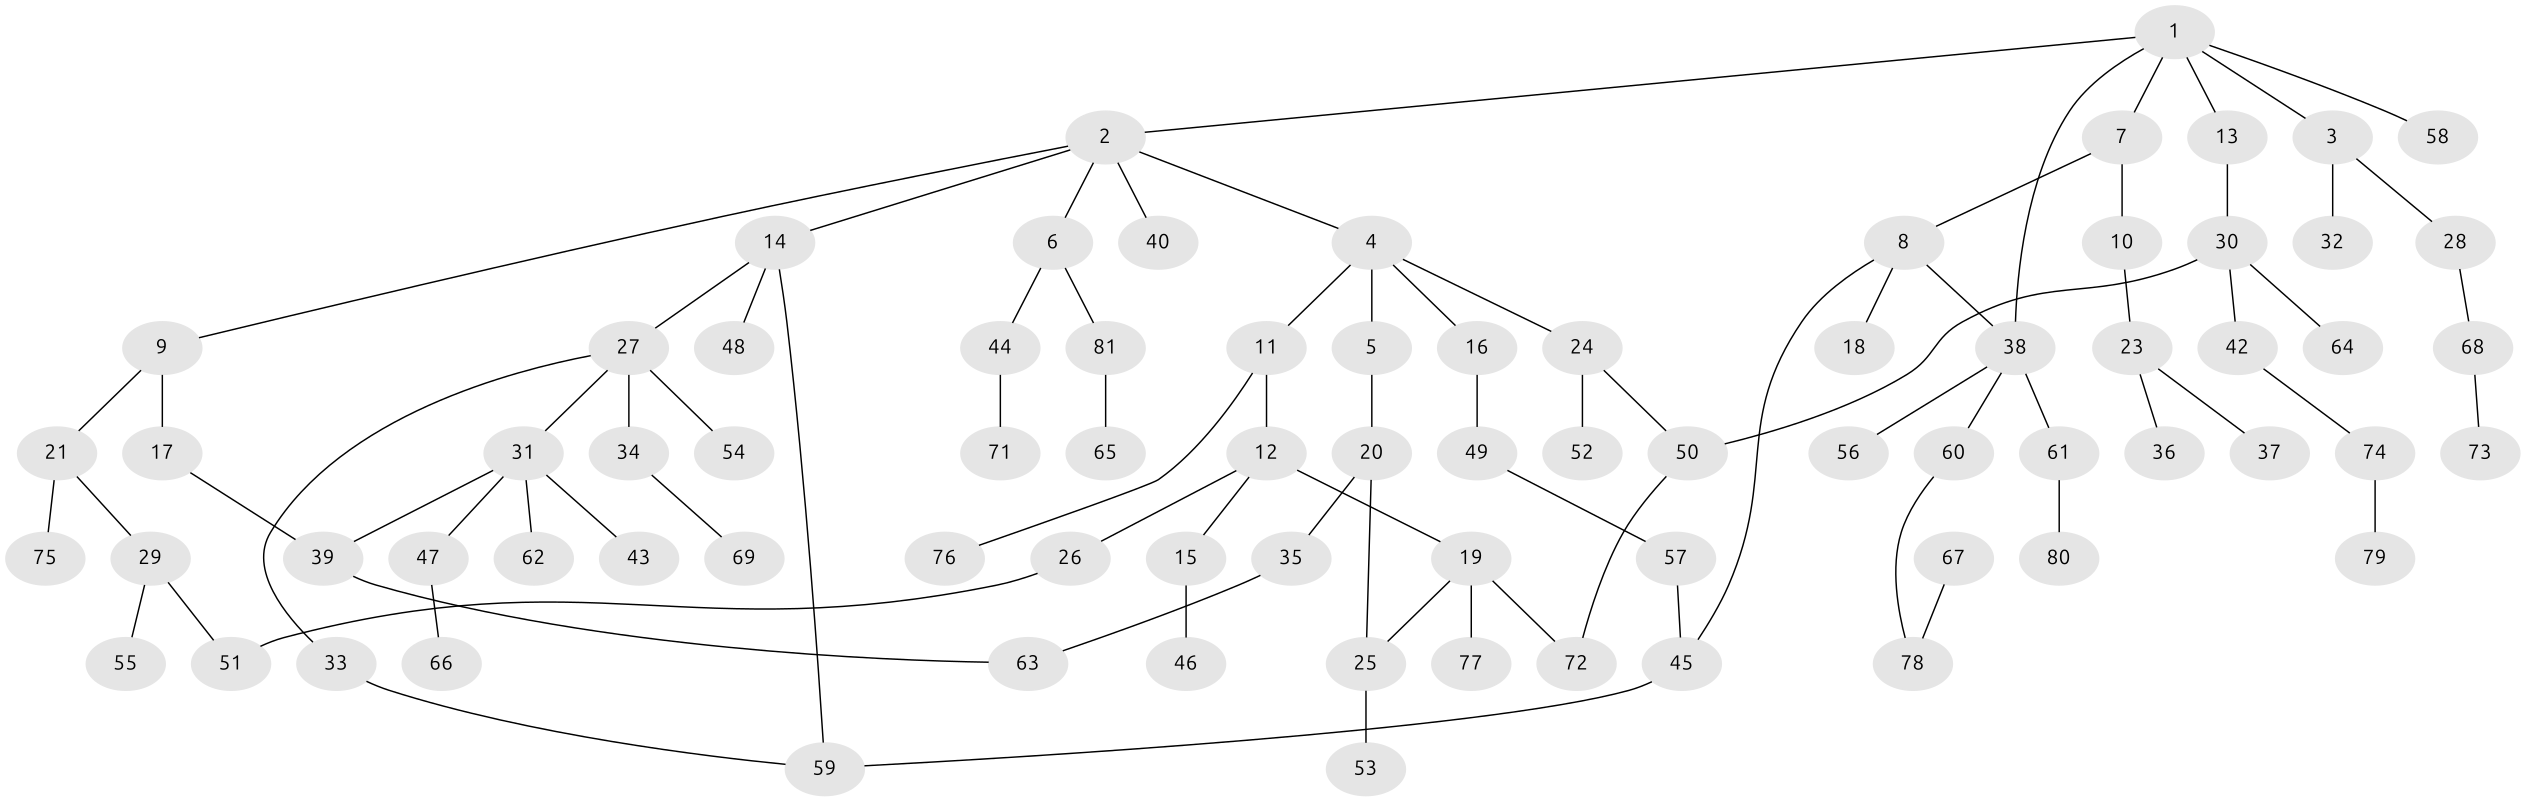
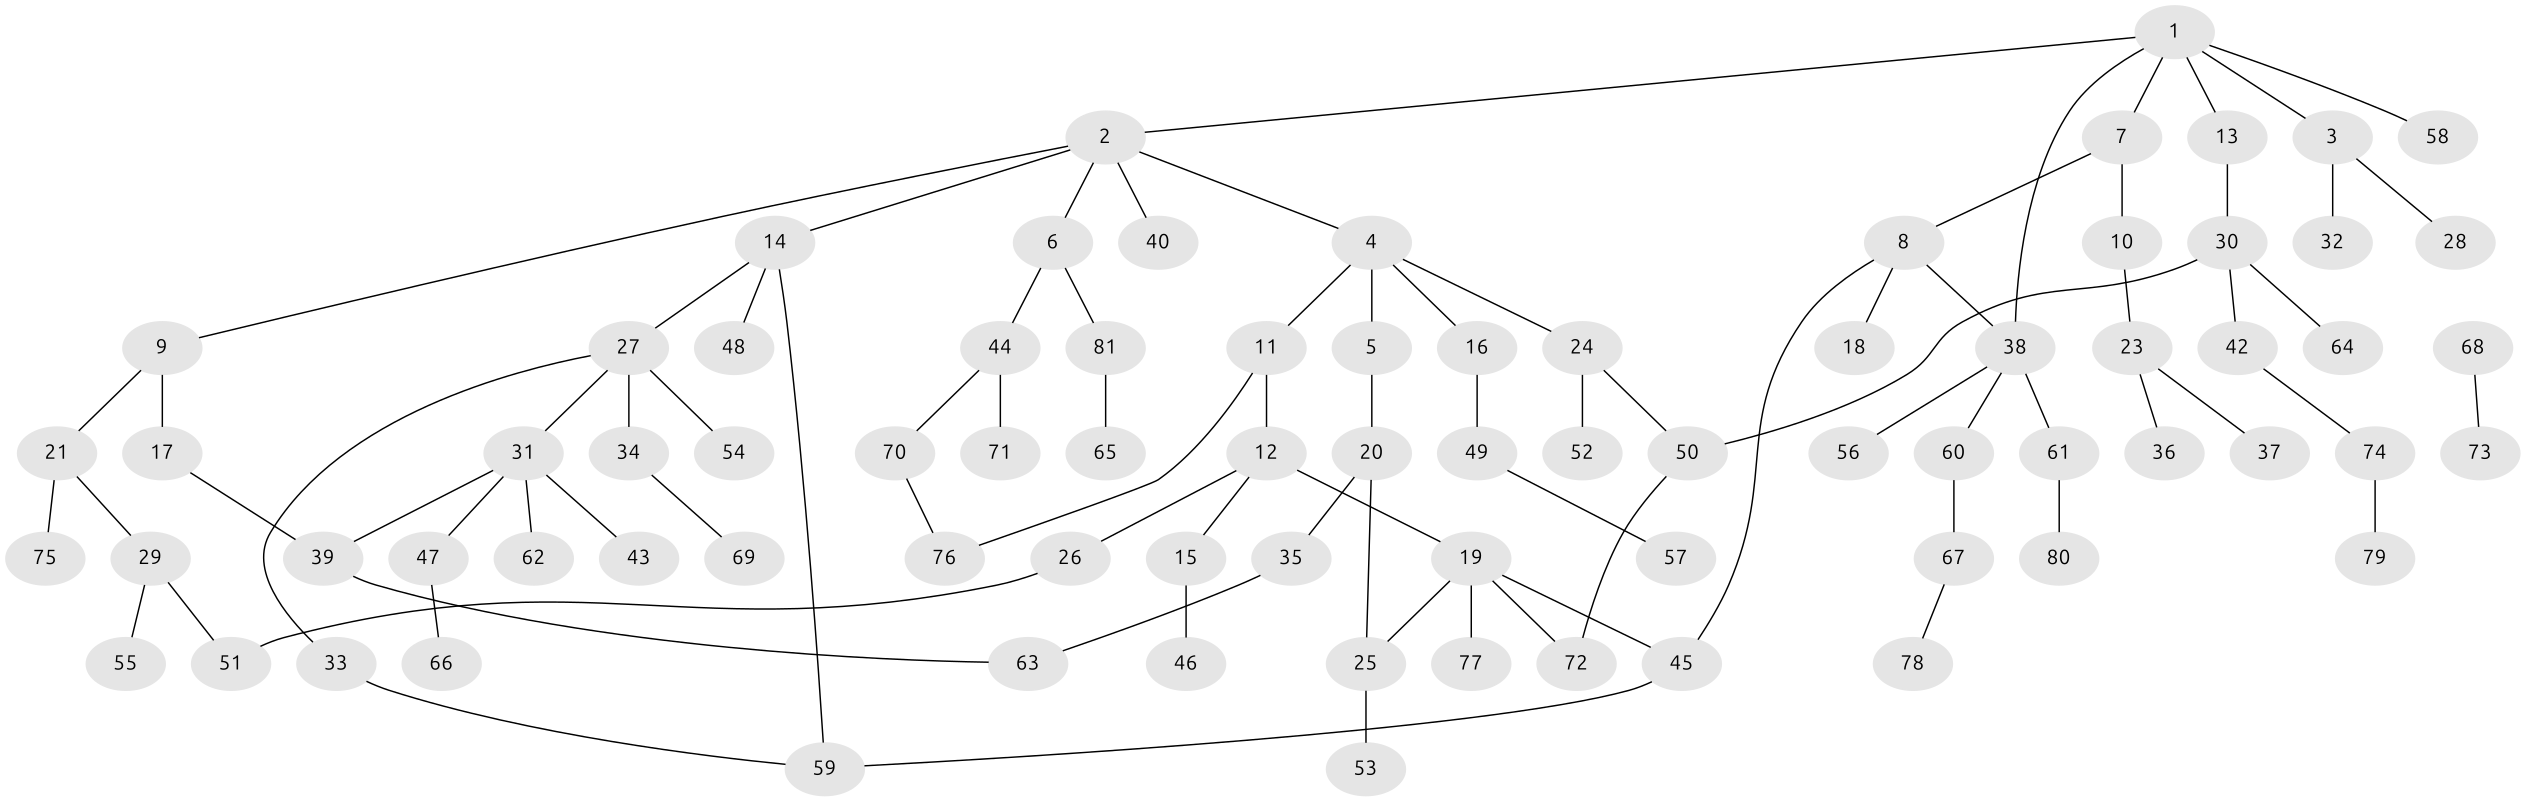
edge "28" -- "68": removed
node "70": added
edge "60" -- "78": now "60" -- "67"
edge "57" -- "45": now "19" -- "45"
